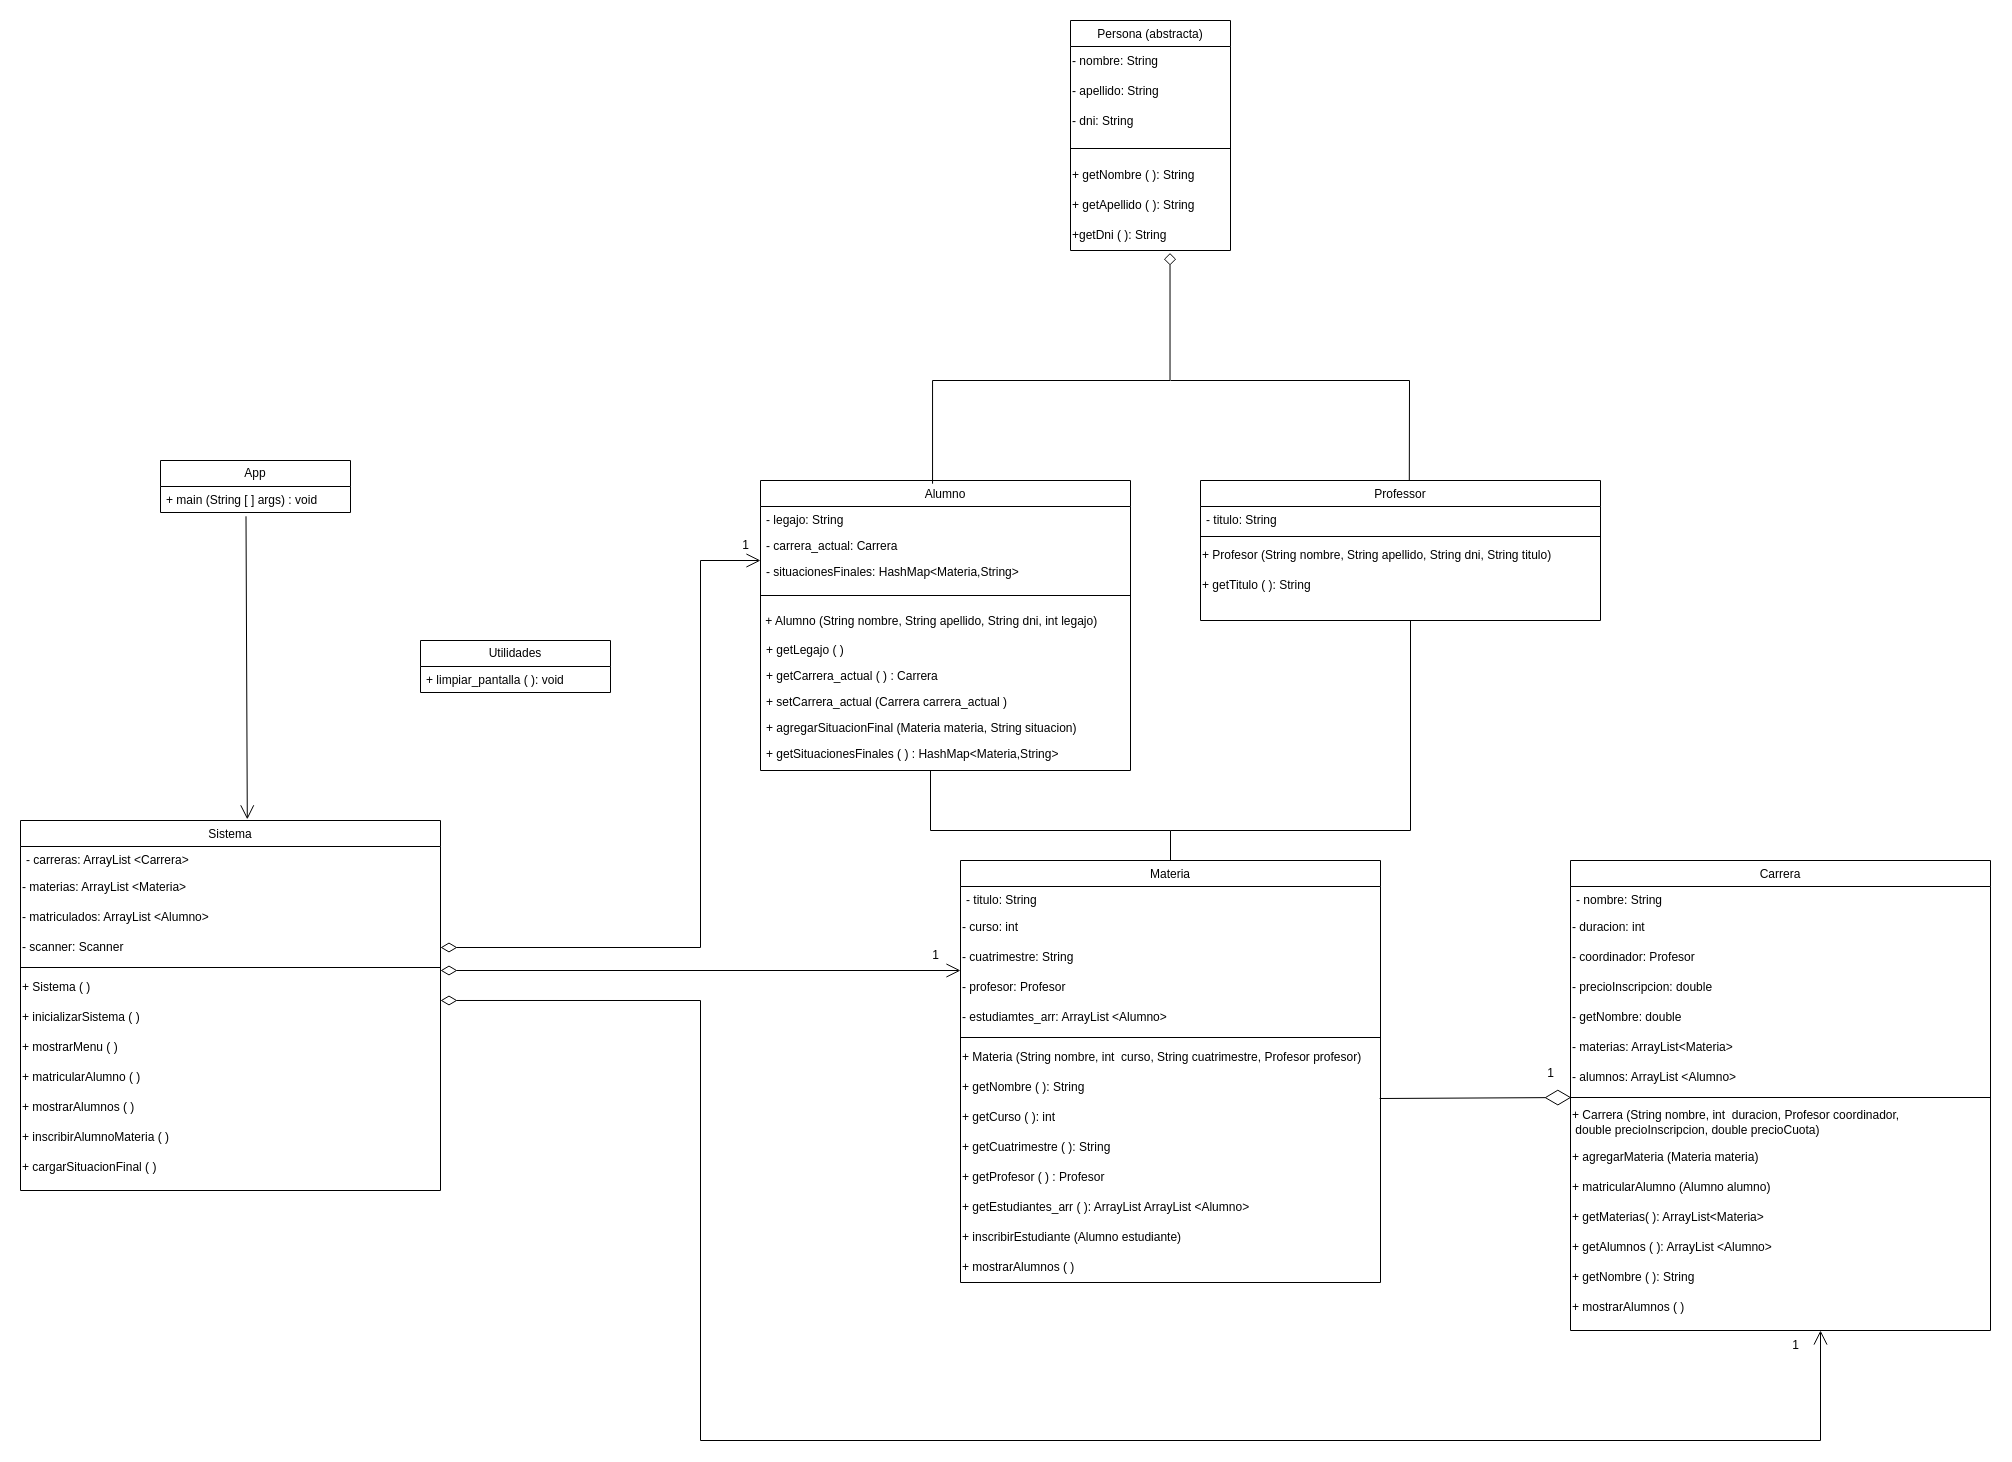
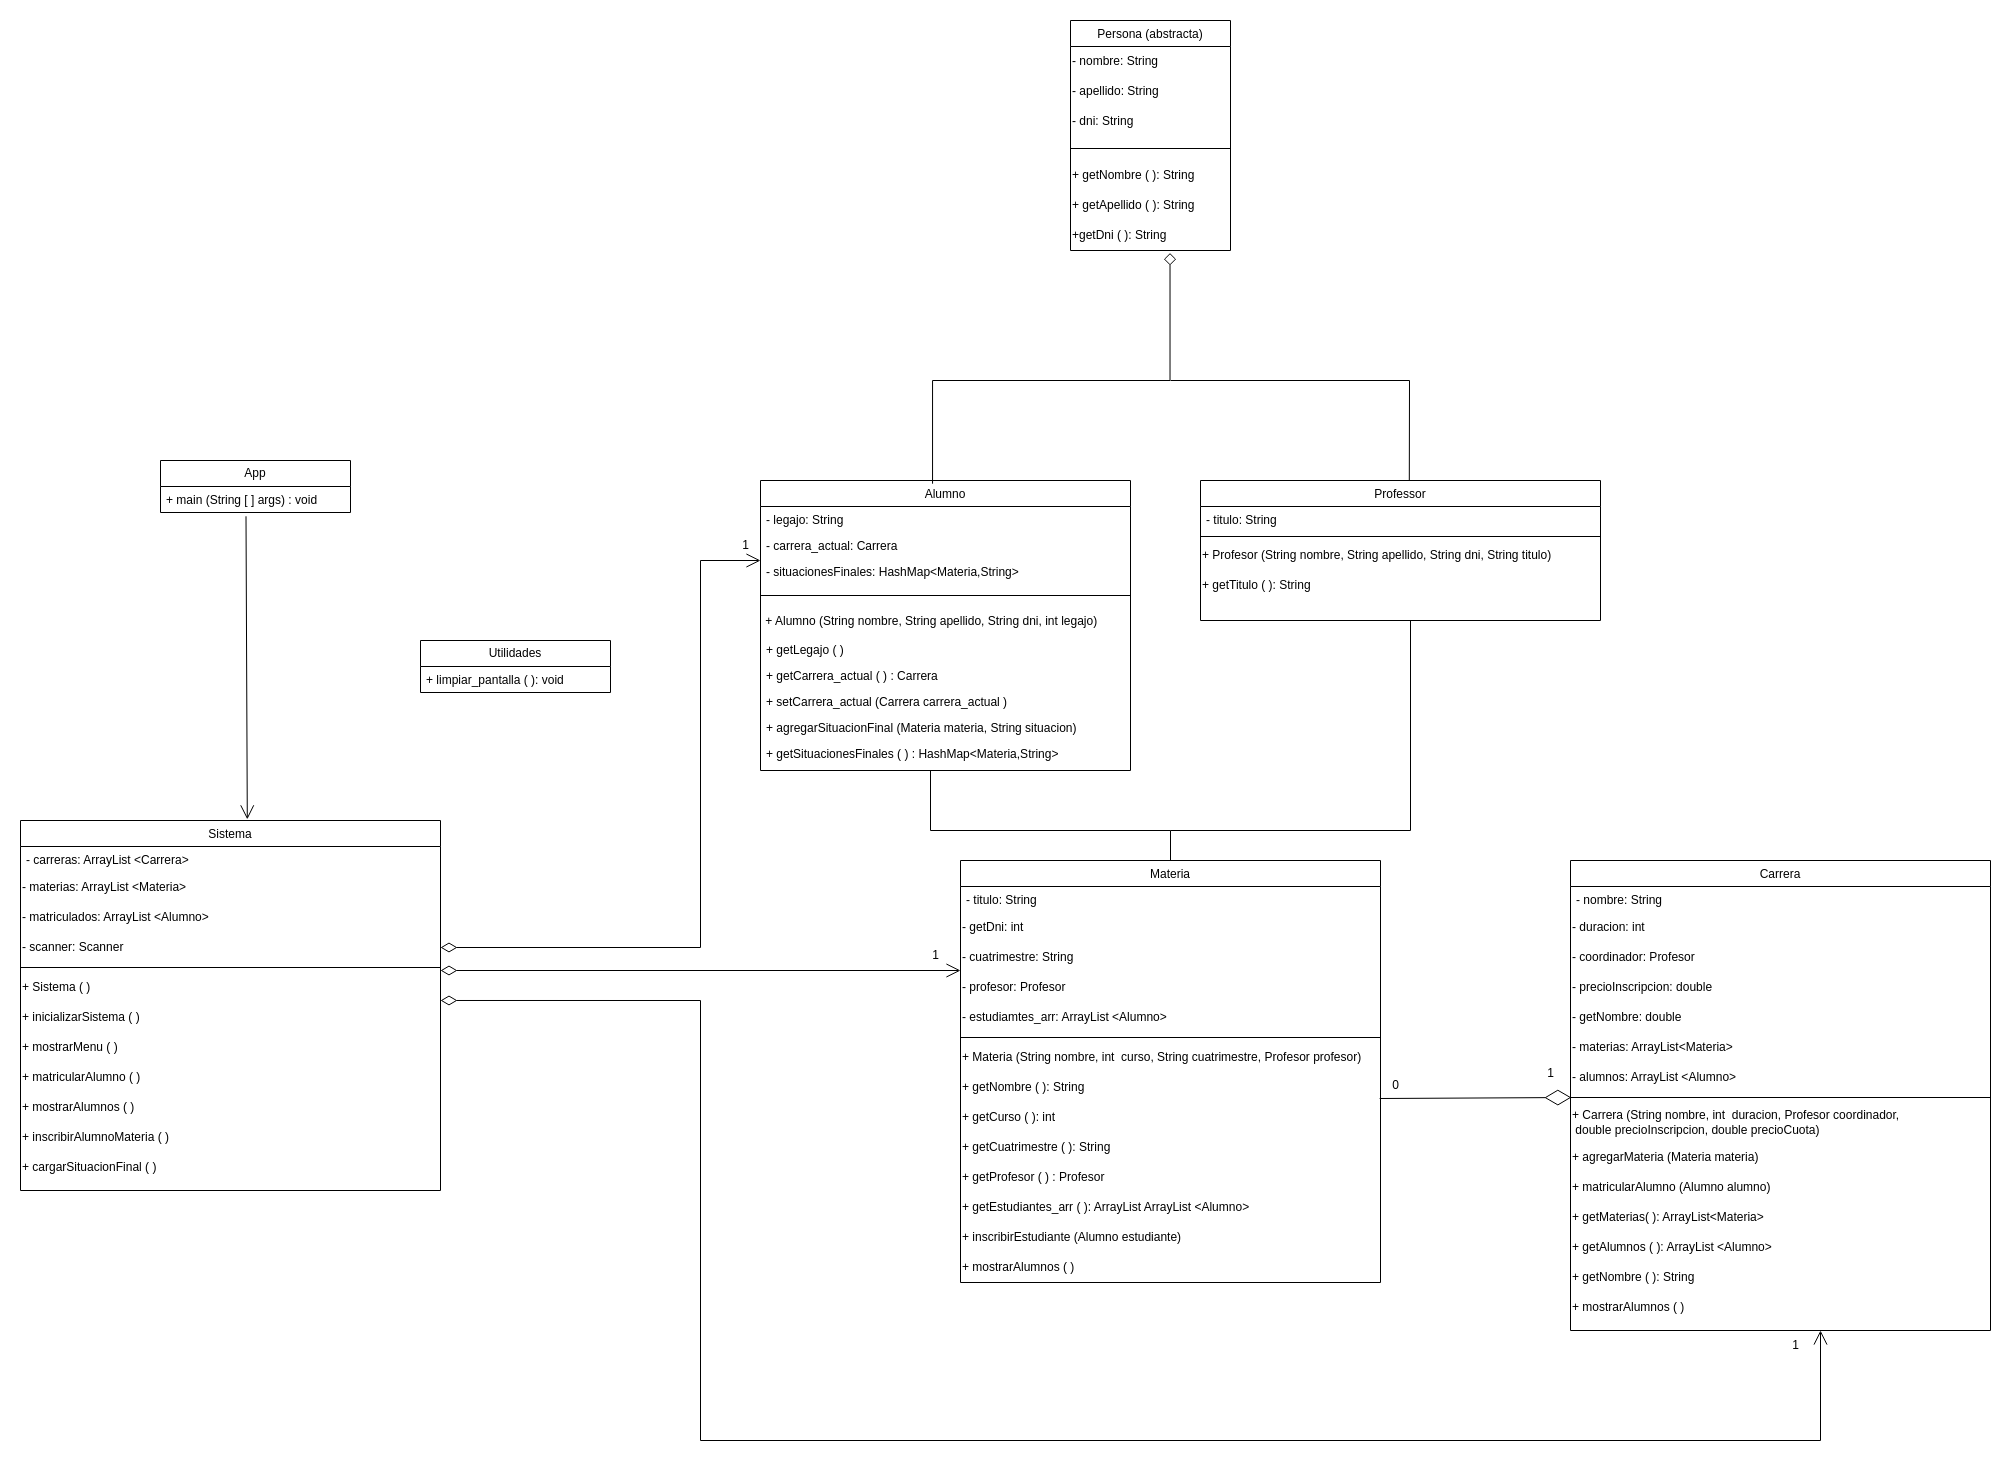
node "- curso: int": label "- curso: int" -> "- getDni: int"
node "0": added
